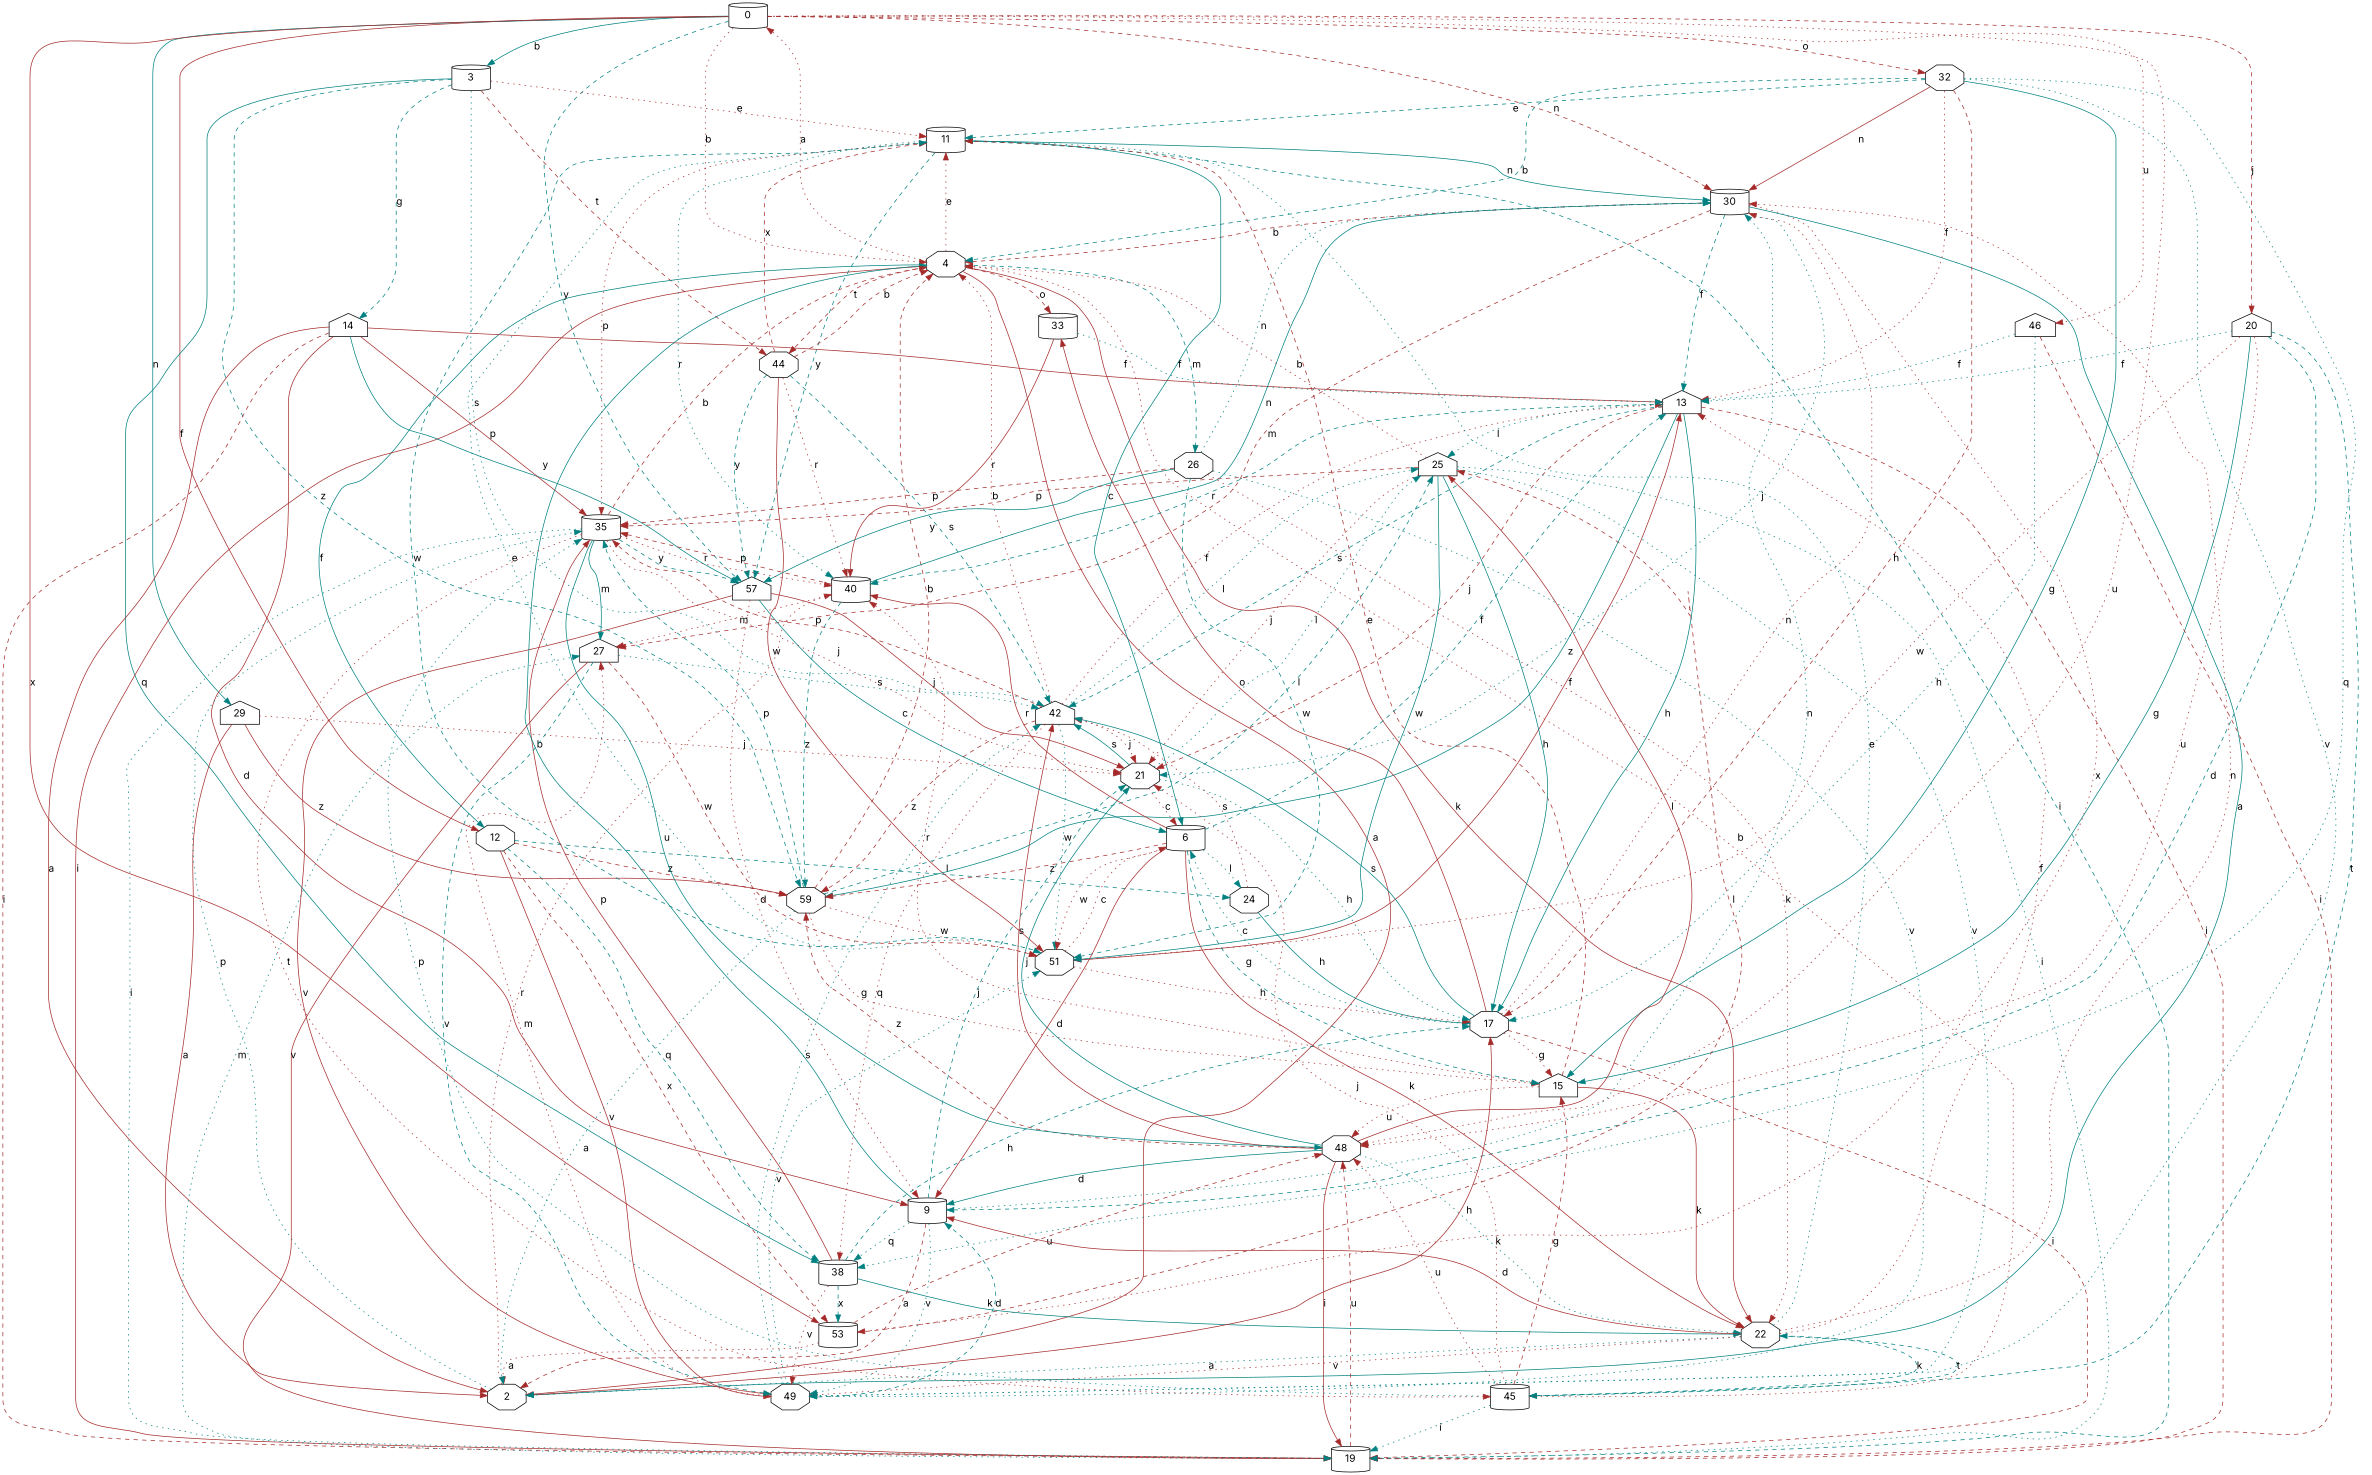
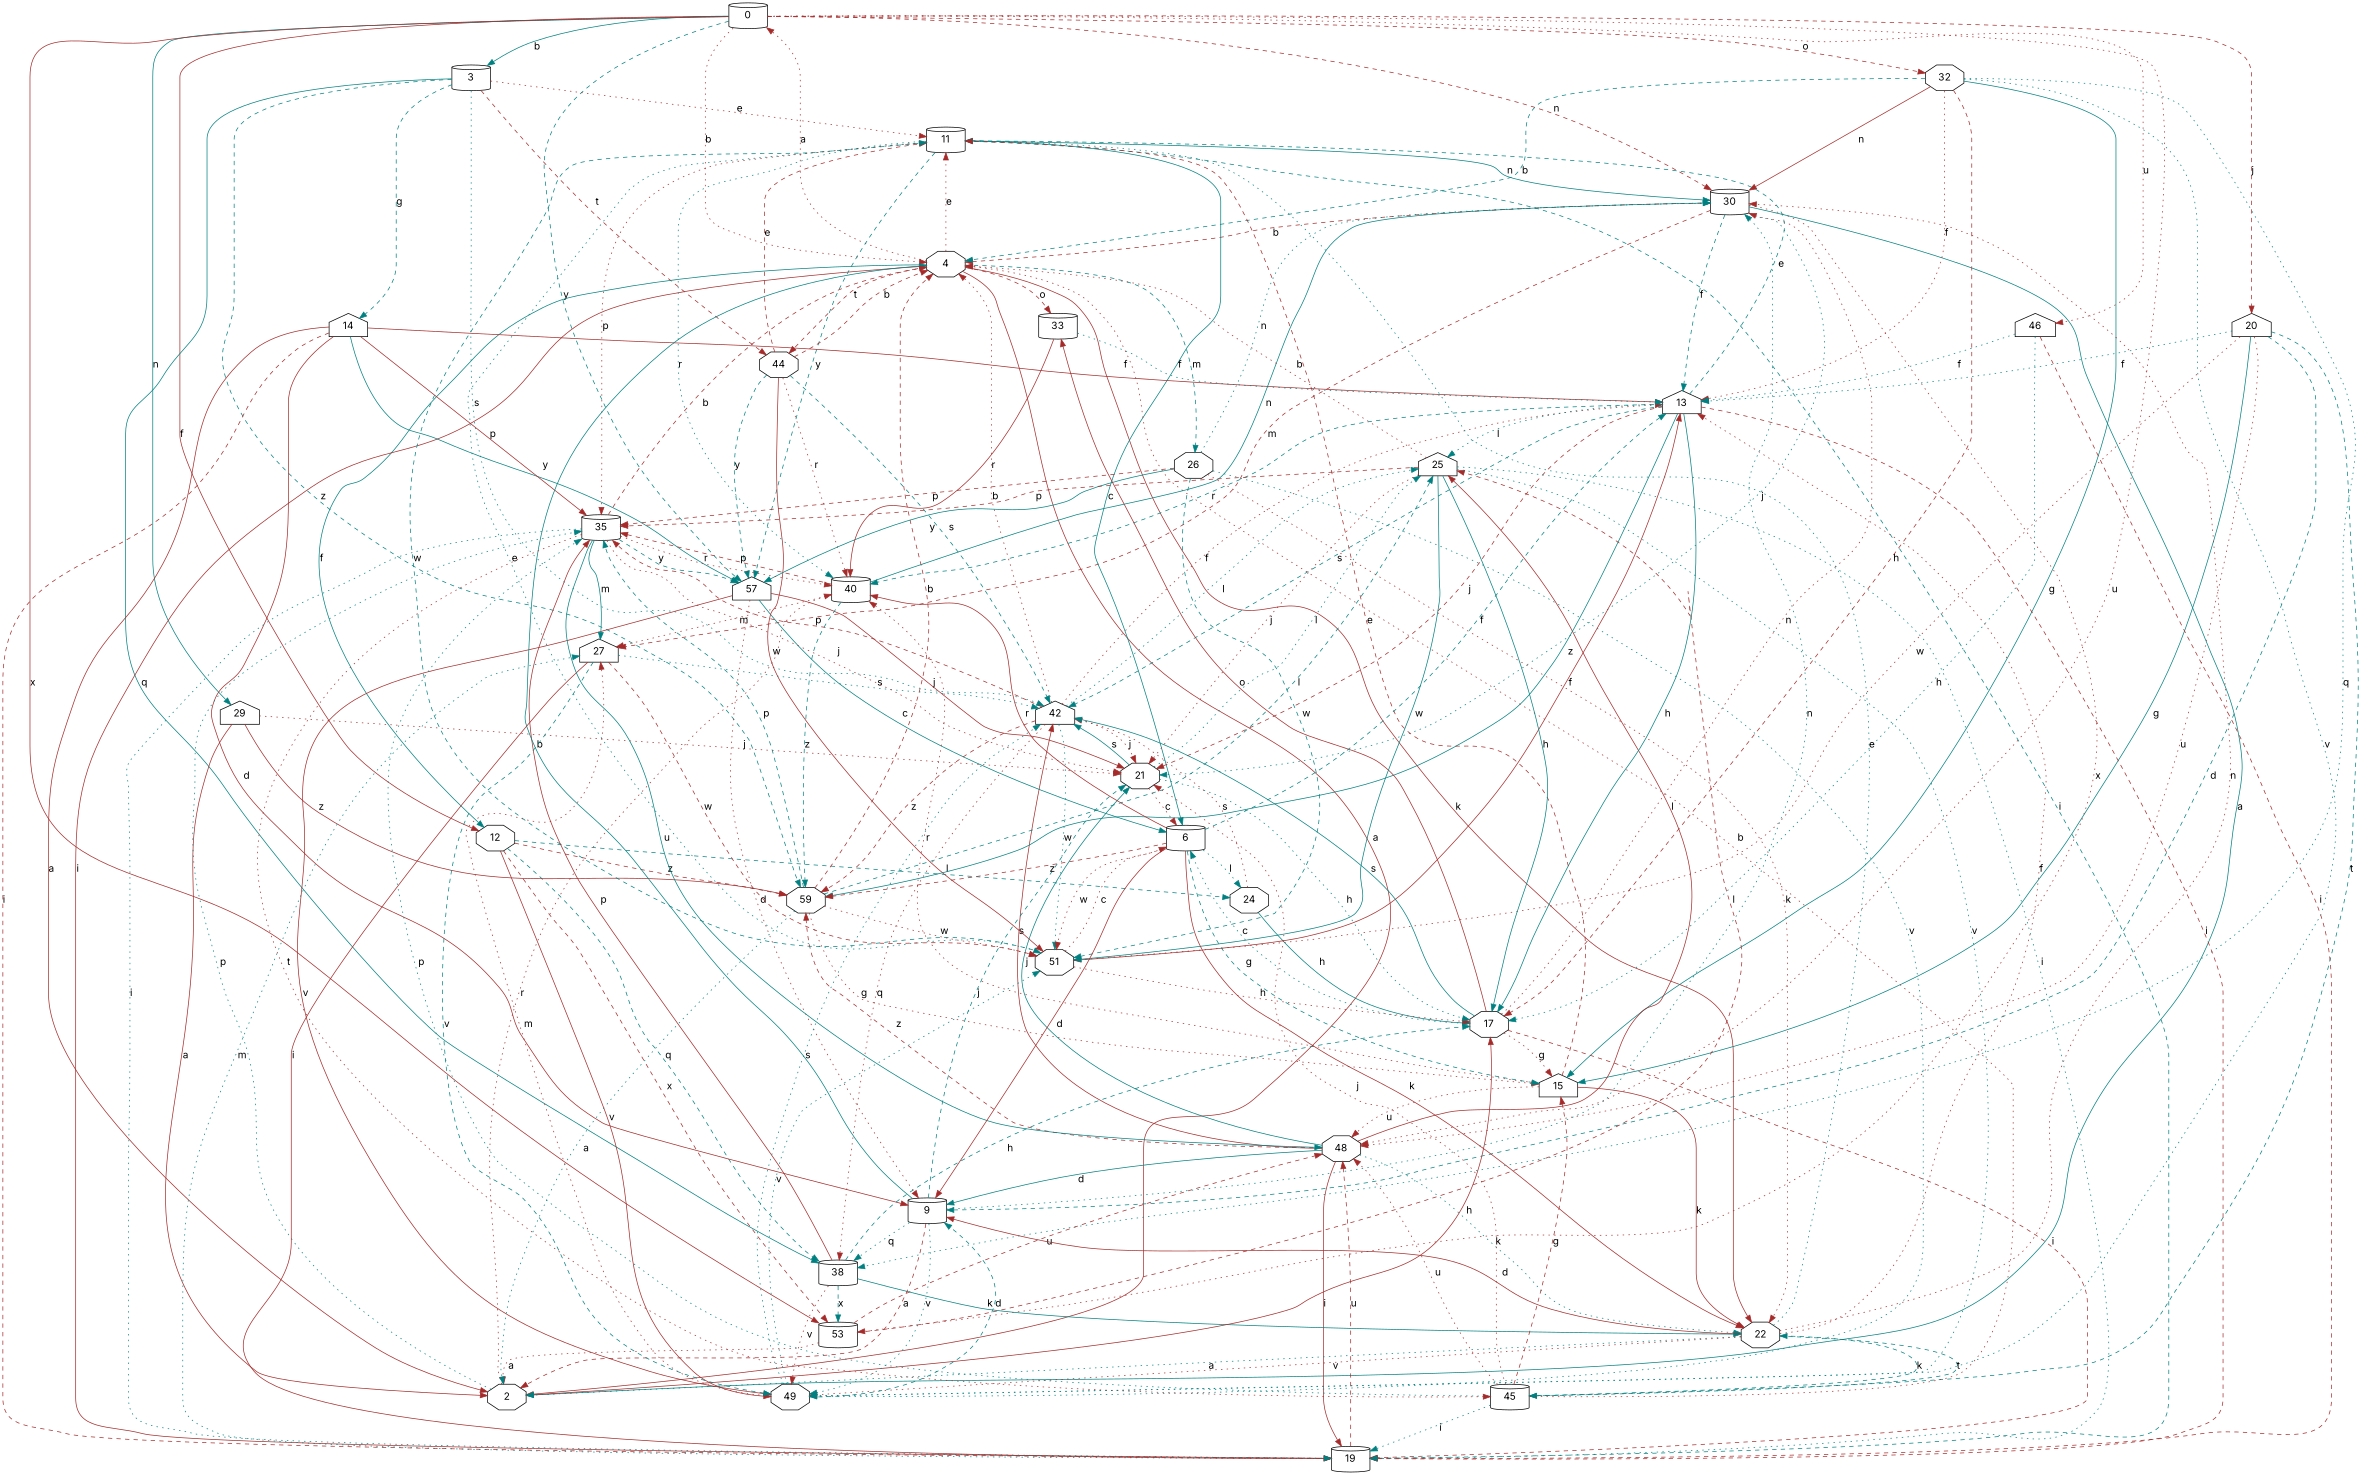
edge "32" -> "11": now "13" -> "11"
edge "44" -> "11": label "x" -> "e"
edge "27" -> "19": label "v" -> "i"
